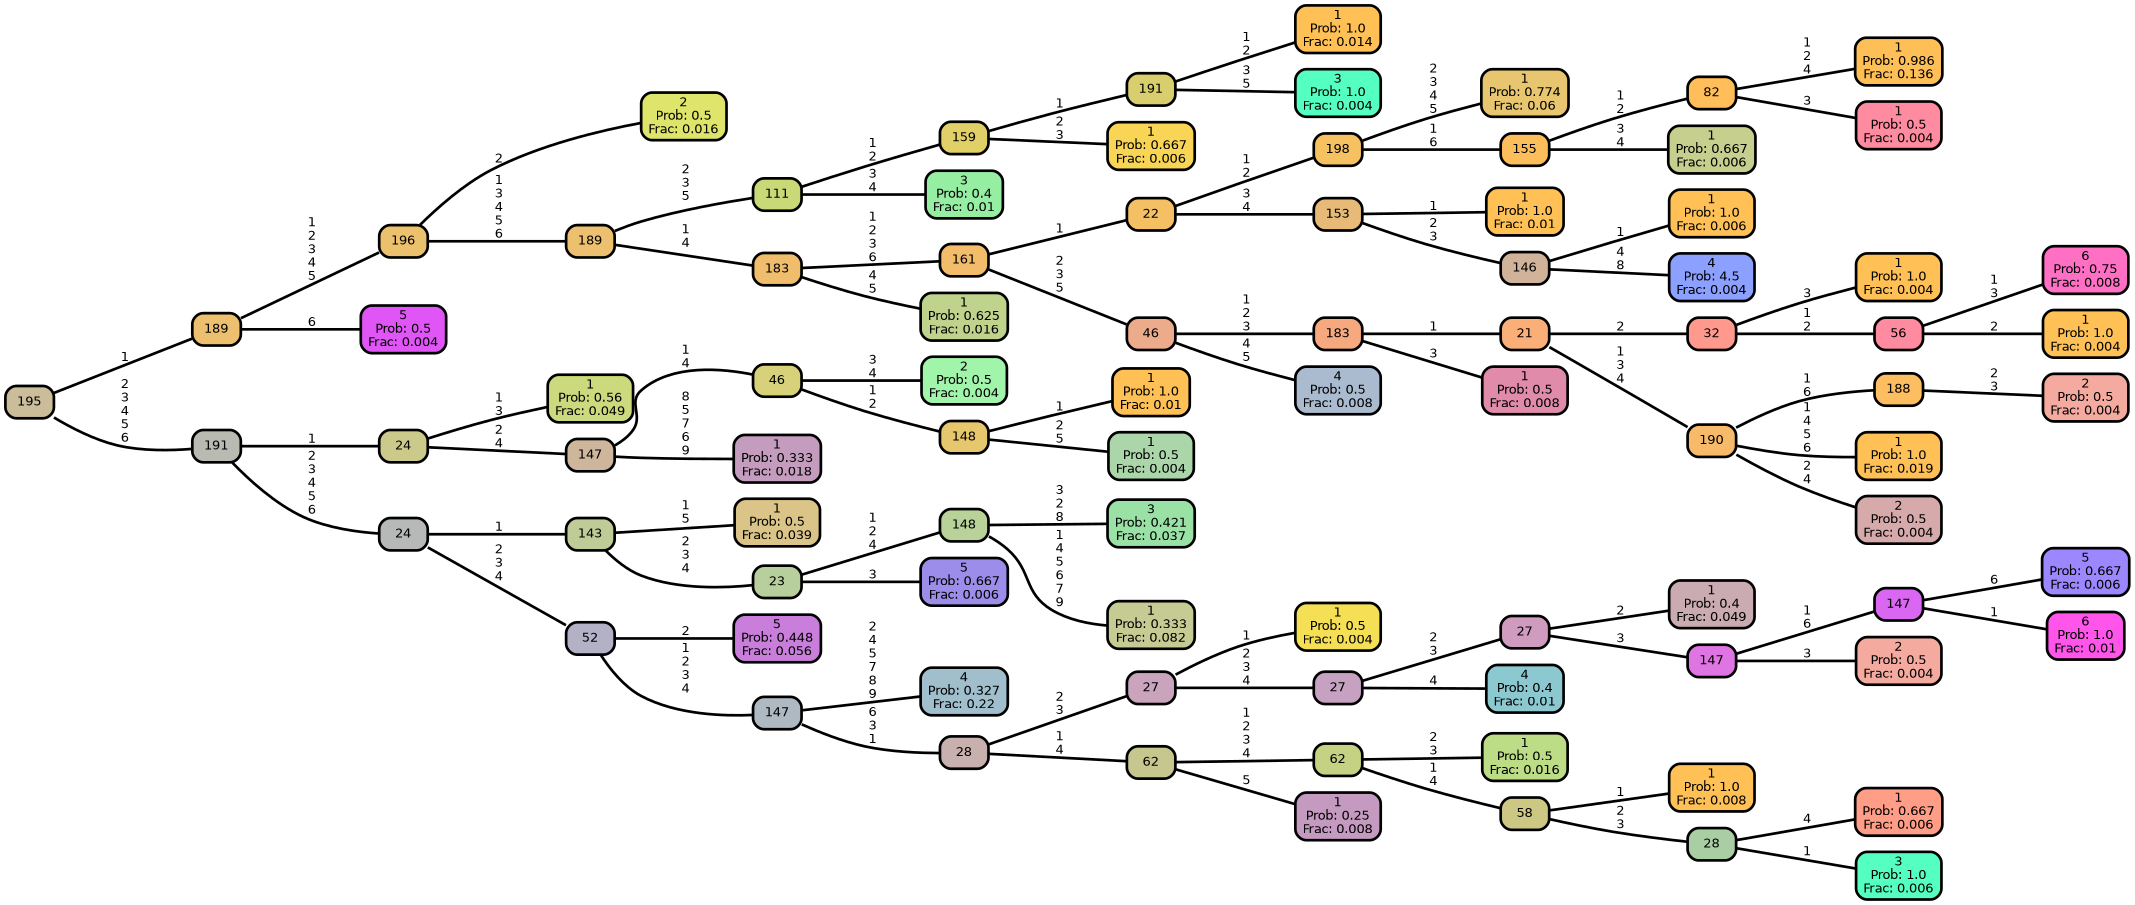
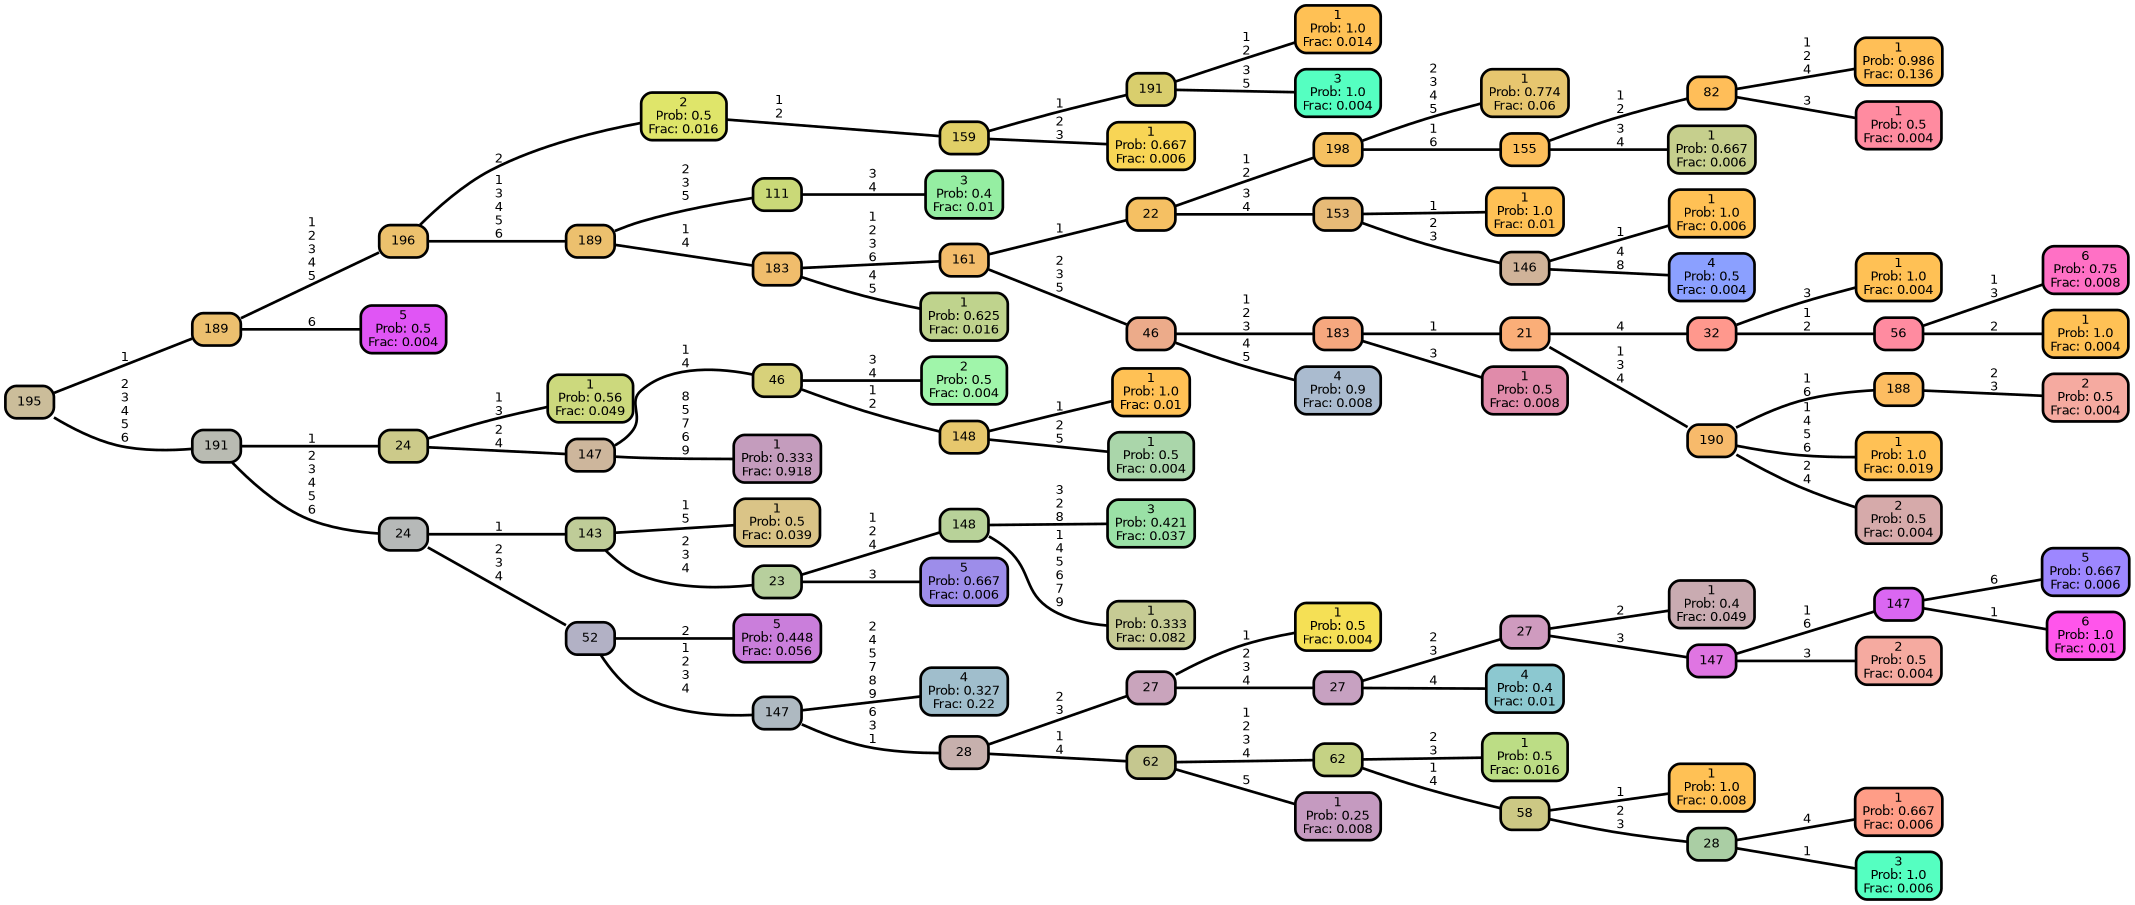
edge "159" -- "111": now "159" -- "2 Prob: 0.5 Frac: 0.016"
node "4 Prob: 4.5 Frac: 0.004": label "4 Prob: 4.5 Frac: 0.004" -> "4 Prob: 0.5 Frac: 0.004"
edge "21" -- "32": label " 2" -> " 4"
node "4 Prob: 0.5 Frac: 0.008": label "4 Prob: 0.5 Frac: 0.008" -> "4 Prob: 0.9 Frac: 0.008"
node "1 Prob: 0.333 Frac: 0.018": label "1 Prob: 0.333 Frac: 0.018" -> "1 Prob: 0.333 Frac: 0.918"
